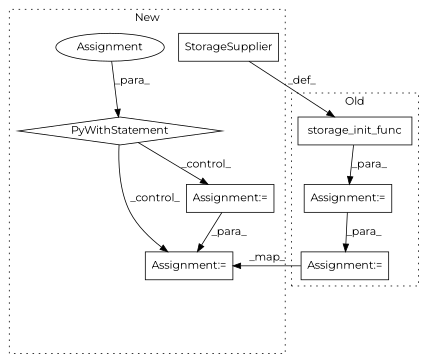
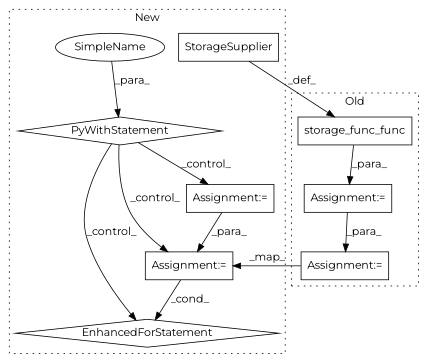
node "Assignment": label "Assignment" -> "SimpleName"
node "storage_init_func": label "storage_init_func" -> "storage_func_func"
node "EnhancedForStatement": added
